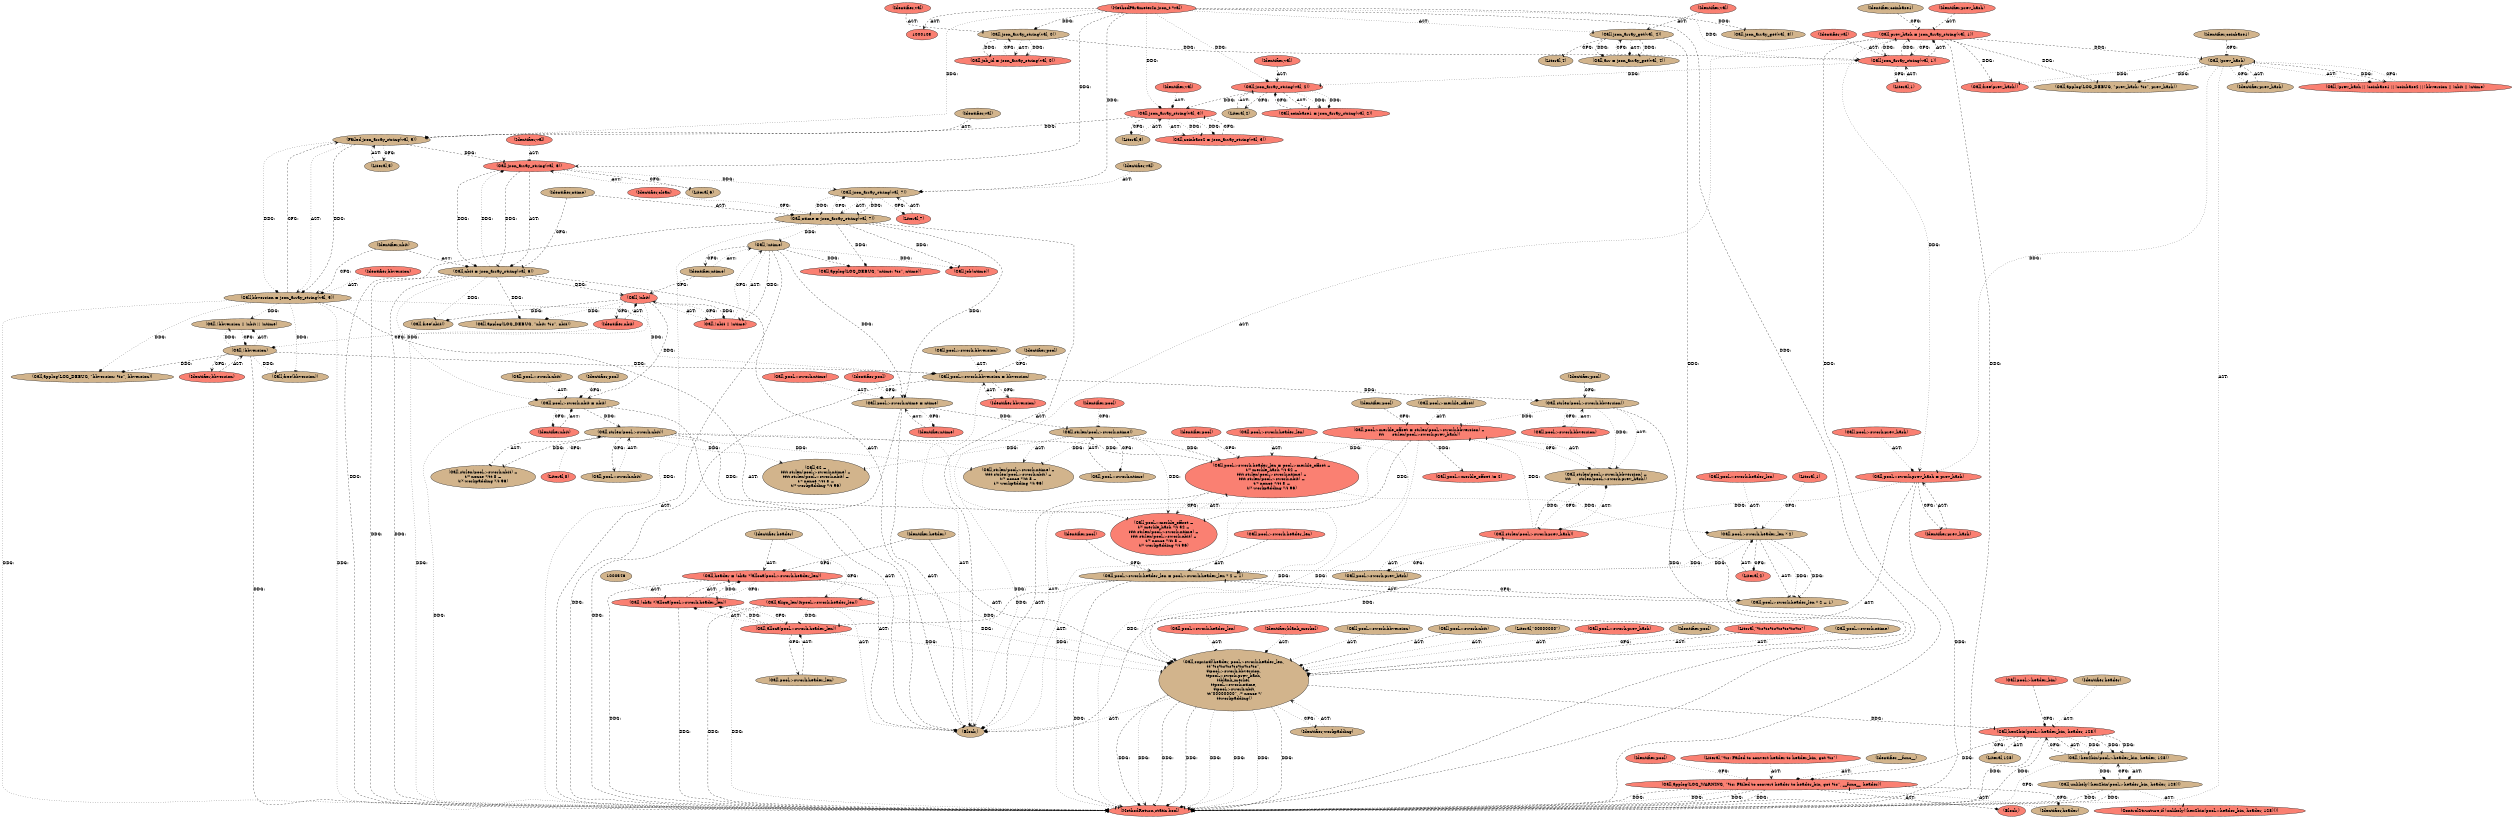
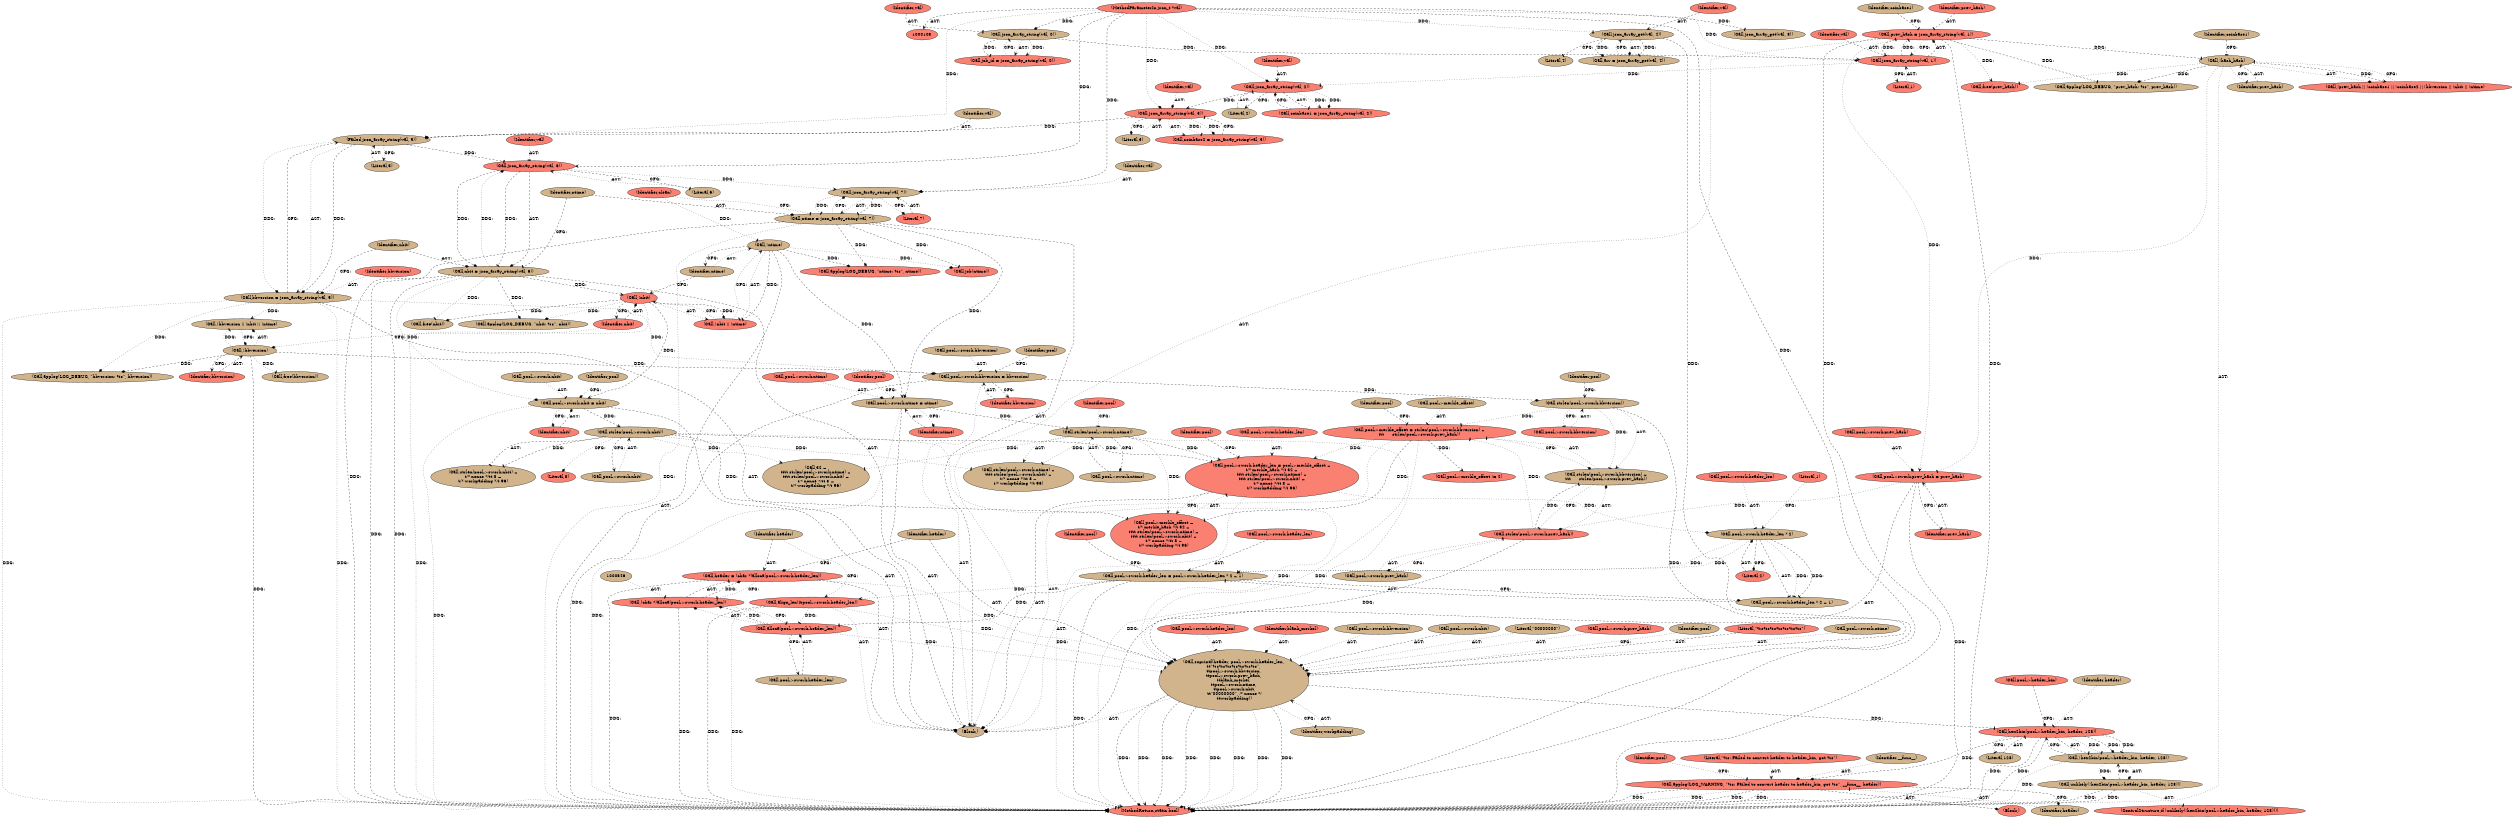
edge "(MethodParameterIn,json_t *val)" -> "(Call,json_array_get(val, 4))": label "AST: " -> "DDG: "
edge "(Call,prev_hash = json_array_string(val, 1))" -> "(Call,free(prev_hash))": style dashed -> dotted
node "(Call,!prev_hash)": label "(Call,!prev_hash)" -> "(Call,!hash_hash)"
edge "(Call,ntime = json_array_string(val, 7))" -> "(Call,!ntime)": now "(Identifier,clean)" -> "(Call,!ntime)"
edge "(Call,bbversion = json_array_string(val, 5))" -> "(Call,free(bbversion))": removed, label "DDG:"
edge "(Literal,8)" -> "(Call,strlen(pool->swork.nbit))": reversed
edge "(Call,pool->swork.ntime = ntime)" -> "(MethodReturn,static bool)": style dashed -> dotted
edge "(Call,!hex2bin(pool->header_bin, header, 128))" -> "(MethodReturn,static bool)": label "CFG: " -> "DDG: "
